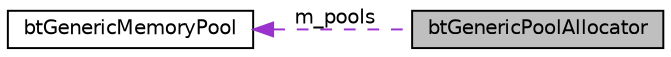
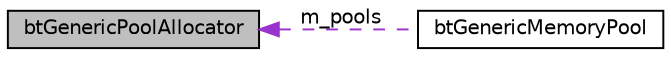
edge "btGenericPoolAllocator" -> "btGenericMemoryPool": reversed
